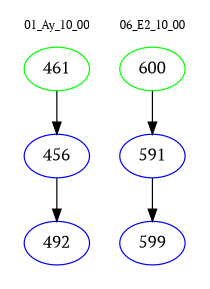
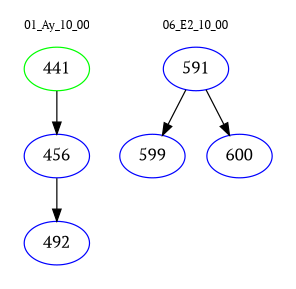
node "461": label "461" -> "441"
node "600": color green -> blue
edge "600" -> "591": reversed
